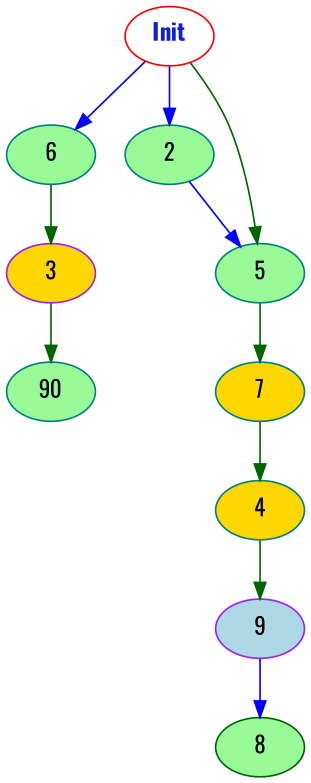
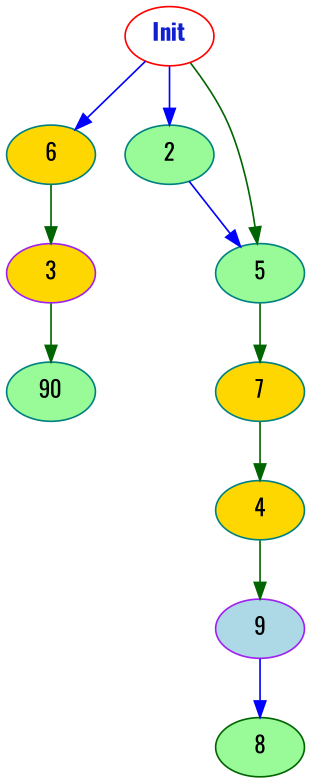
node "6": fillcolor palegreen -> gold
